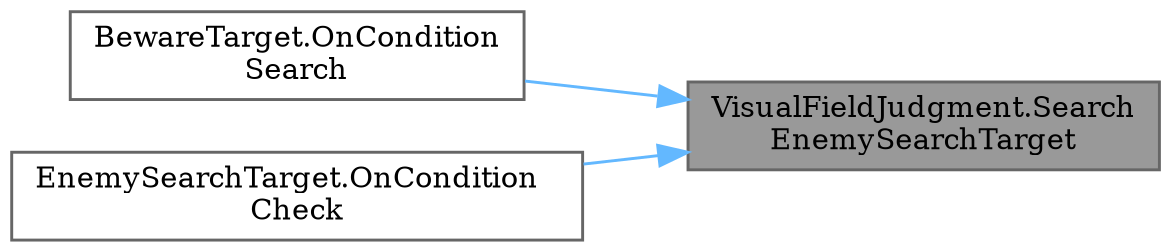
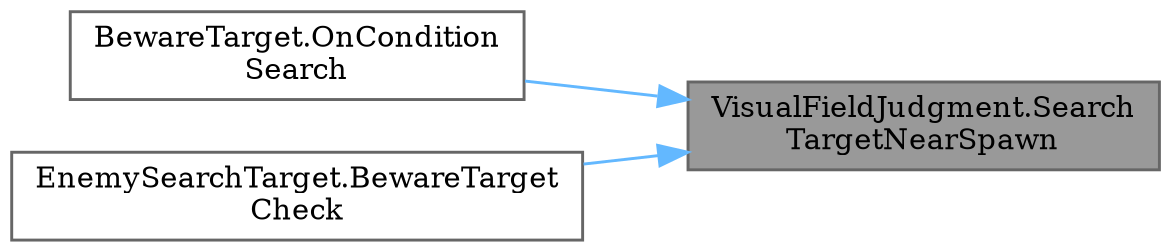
node "VisualFieldJudgment.Search EnemySearchTarget": label "VisualFieldJudgment.Search EnemySearchTarget" -> "VisualFieldJudgment.Search TargetNearSpawn"
node "EnemySearchTarget.OnCondition Check": label "EnemySearchTarget.OnCondition Check" -> "EnemySearchTarget.BewareTarget Check"
